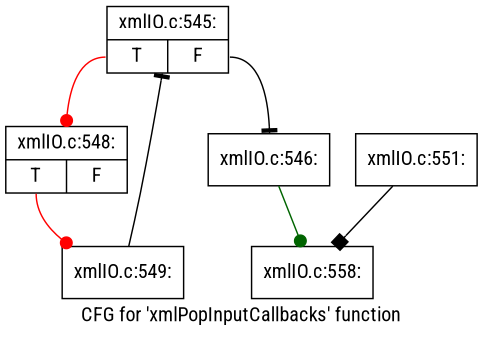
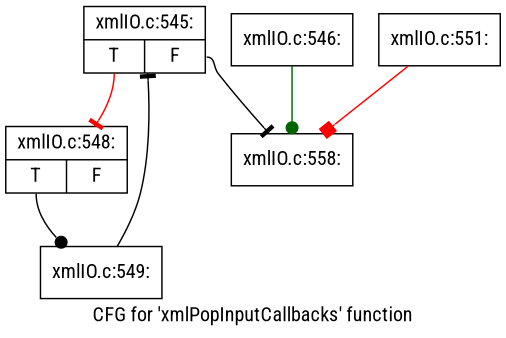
edge "xmlIO.c:545:" -> "xmlIO.c:548:": arrowhead dot -> tee
edge "xmlIO.c:545:" -> "xmlIO.c:546:": now "xmlIO.c:545:" -> "xmlIO.c:558:"
edge "xmlIO.c:551:" -> "xmlIO.c:558:": color black -> red
edge "xmlIO.c:548:" -> "xmlIO.c:549:": color red -> black
